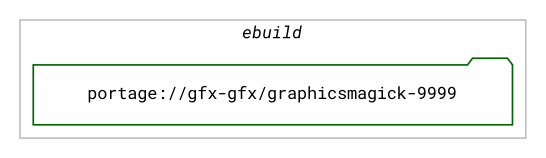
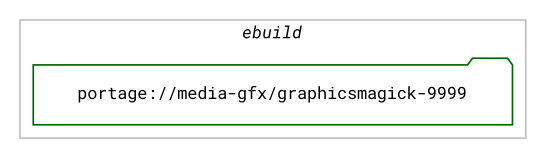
node "portage://gfx-gfx/graphicsmagick-9999": label "portage://gfx-gfx/graphicsmagick-9999" -> "portage://media-gfx/graphicsmagick-9999"
